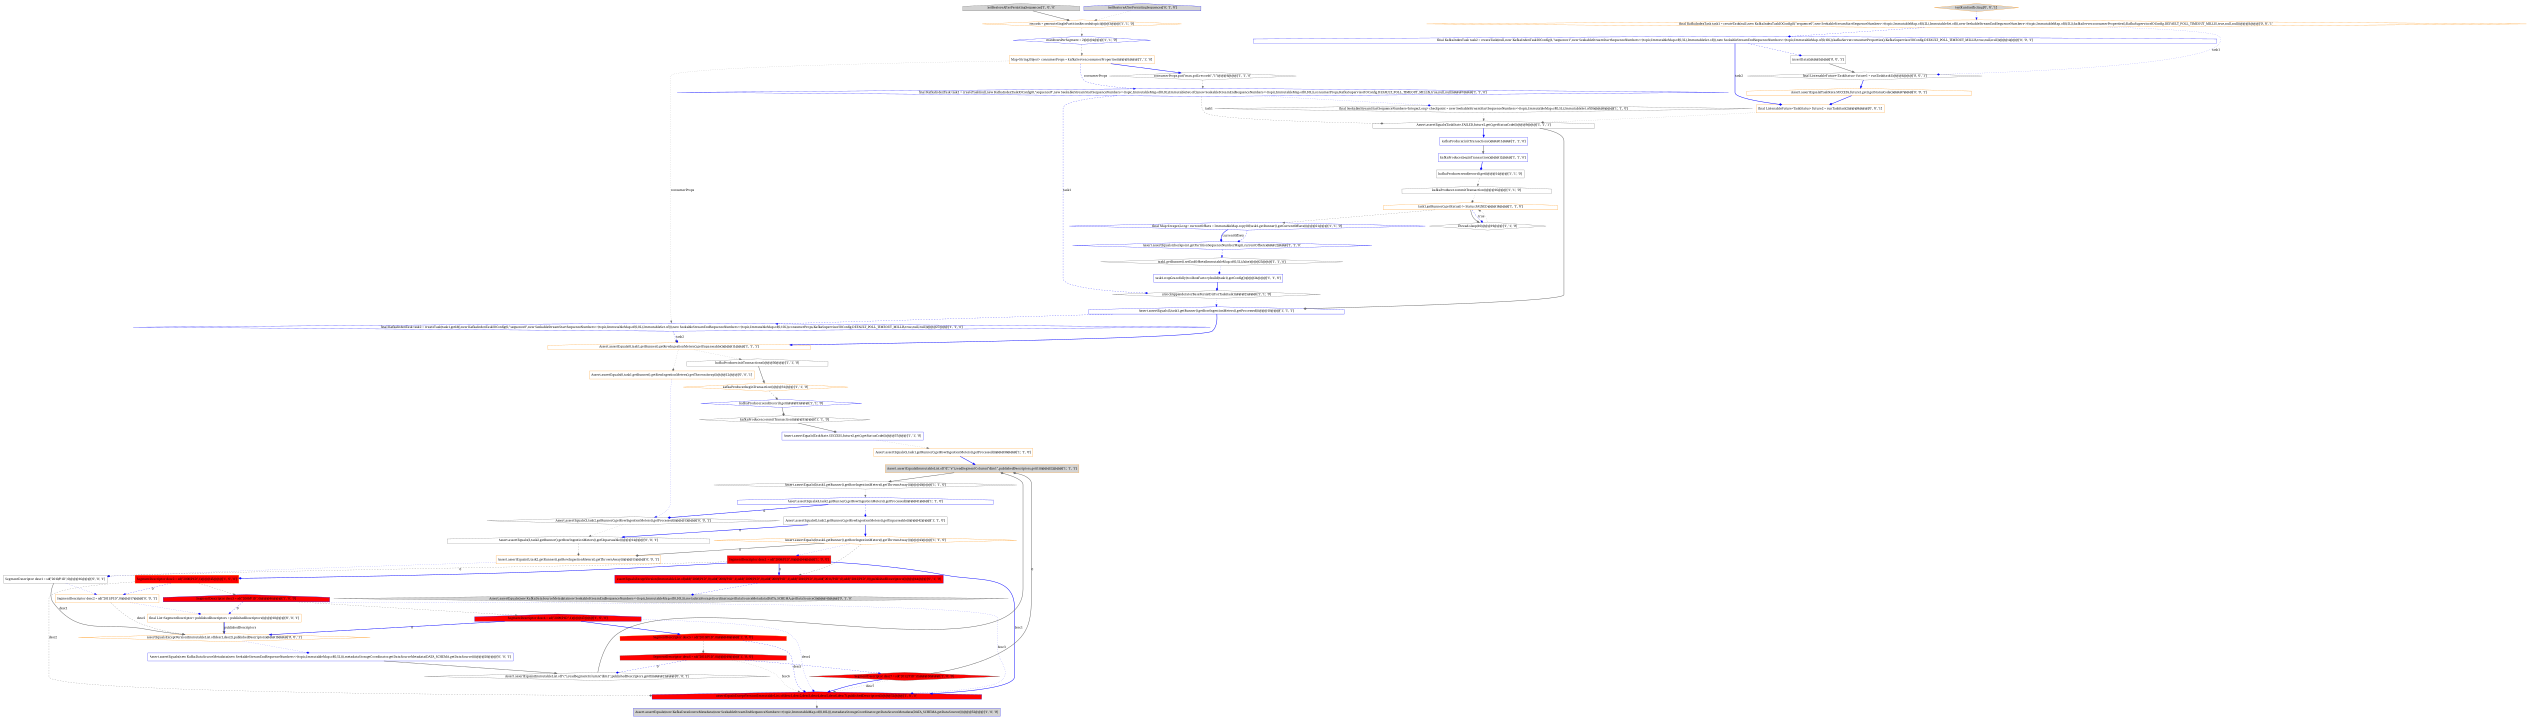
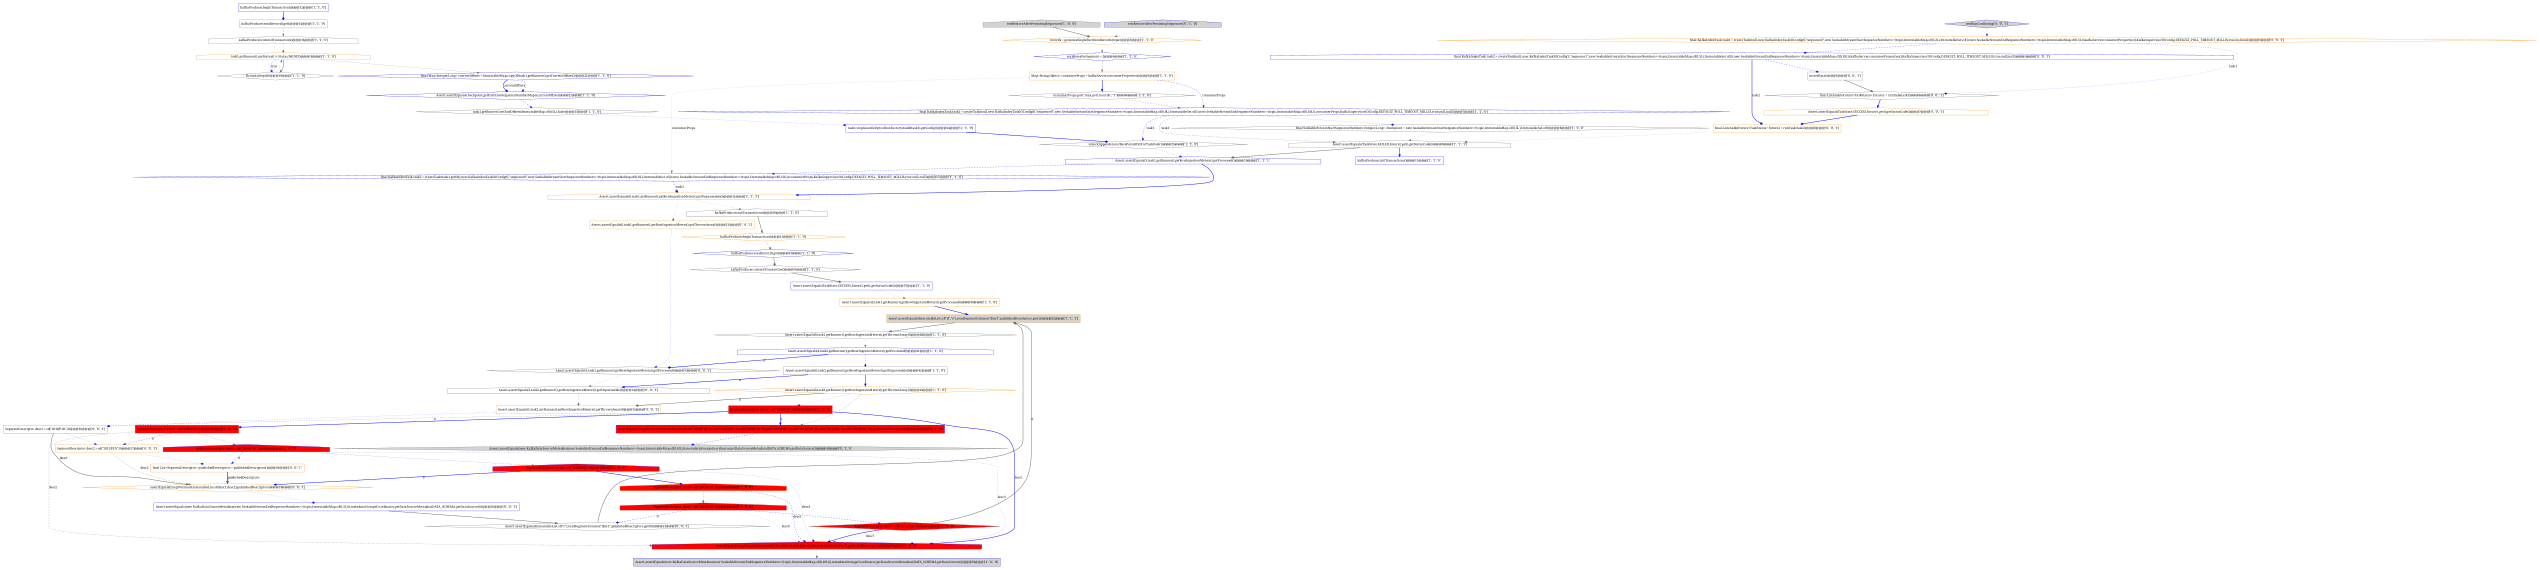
node "testRunConflicting['0', '0', '1']": color darkorange -> blue
edge "kafkaProducer.initTransactions()@@@11@@@['1', '1', '0']" -> "kafkaProducer.beginTransaction()@@@12@@@['1', '1', '0']": removed
